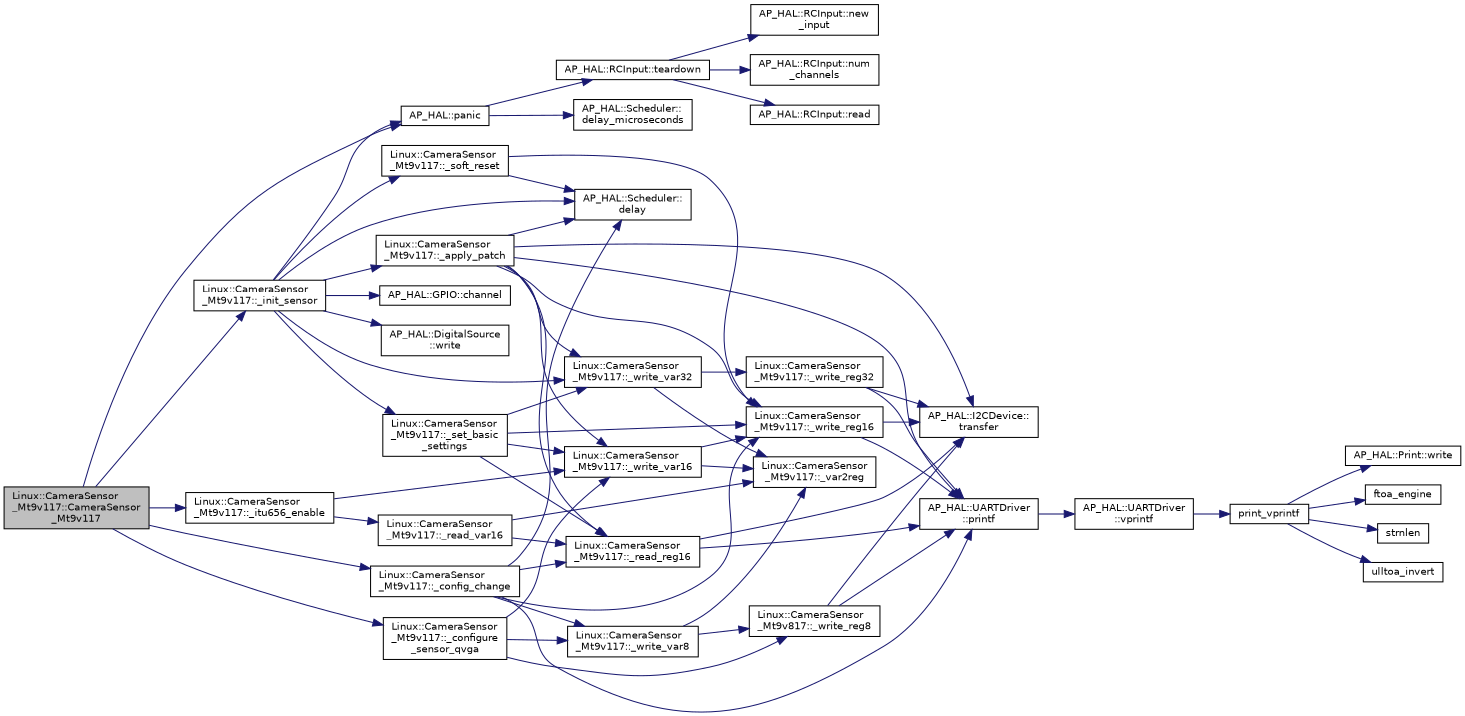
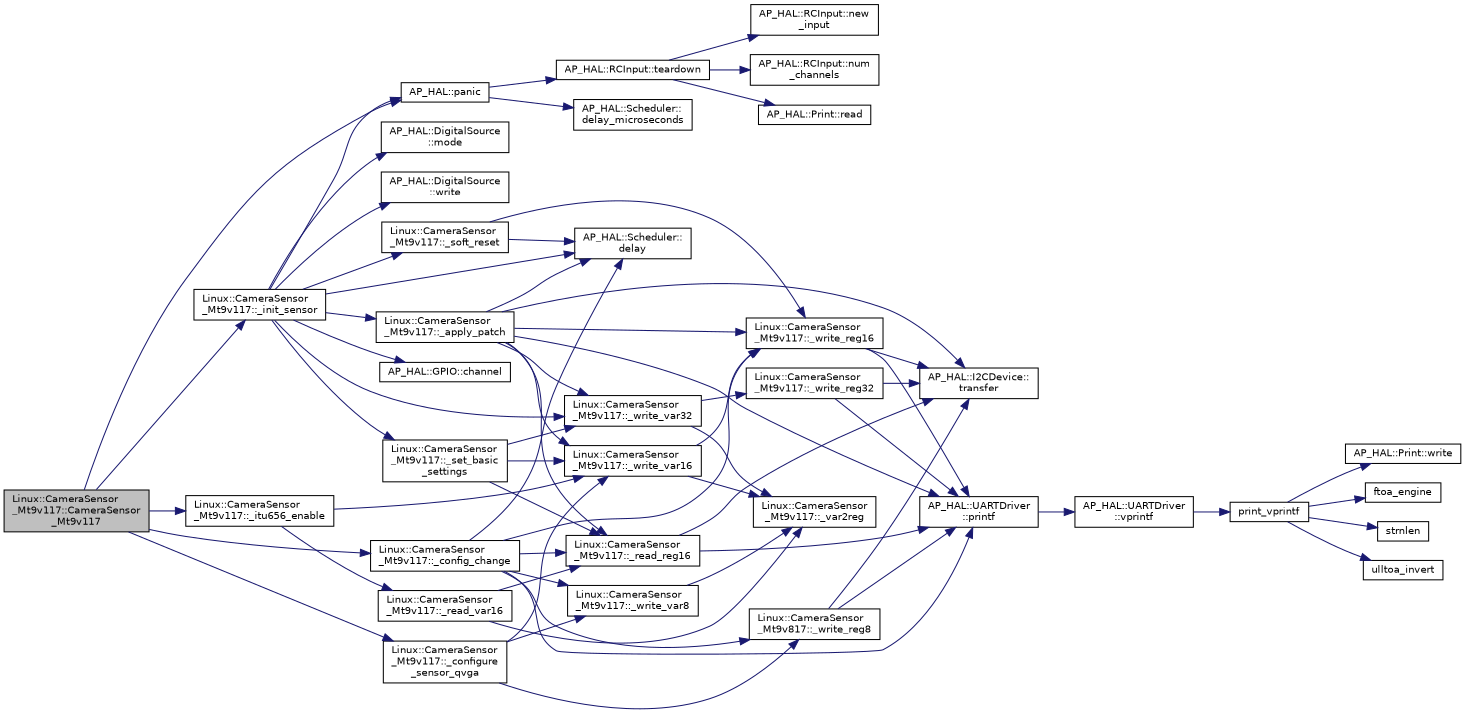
node "AP_HAL::RCInput::read": label "AP_HAL::RCInput::read" -> "AP_HAL::Print::read"
node "AP_HAL::DigitalSource ::mode": added
edge "Linux::CameraSensor _Mt9v117::_set_basic _settings" -> "Linux::CameraSensor _Mt9v117::_write_reg16": removed
edge "Linux::CameraSensor _Mt9v117::_write_var8" -> "Linux::CameraSensor _Mt9v817::_write_reg8": now "Linux::CameraSensor _Mt9v117::_config_change" -> "Linux::CameraSensor _Mt9v817::_write_reg8"
